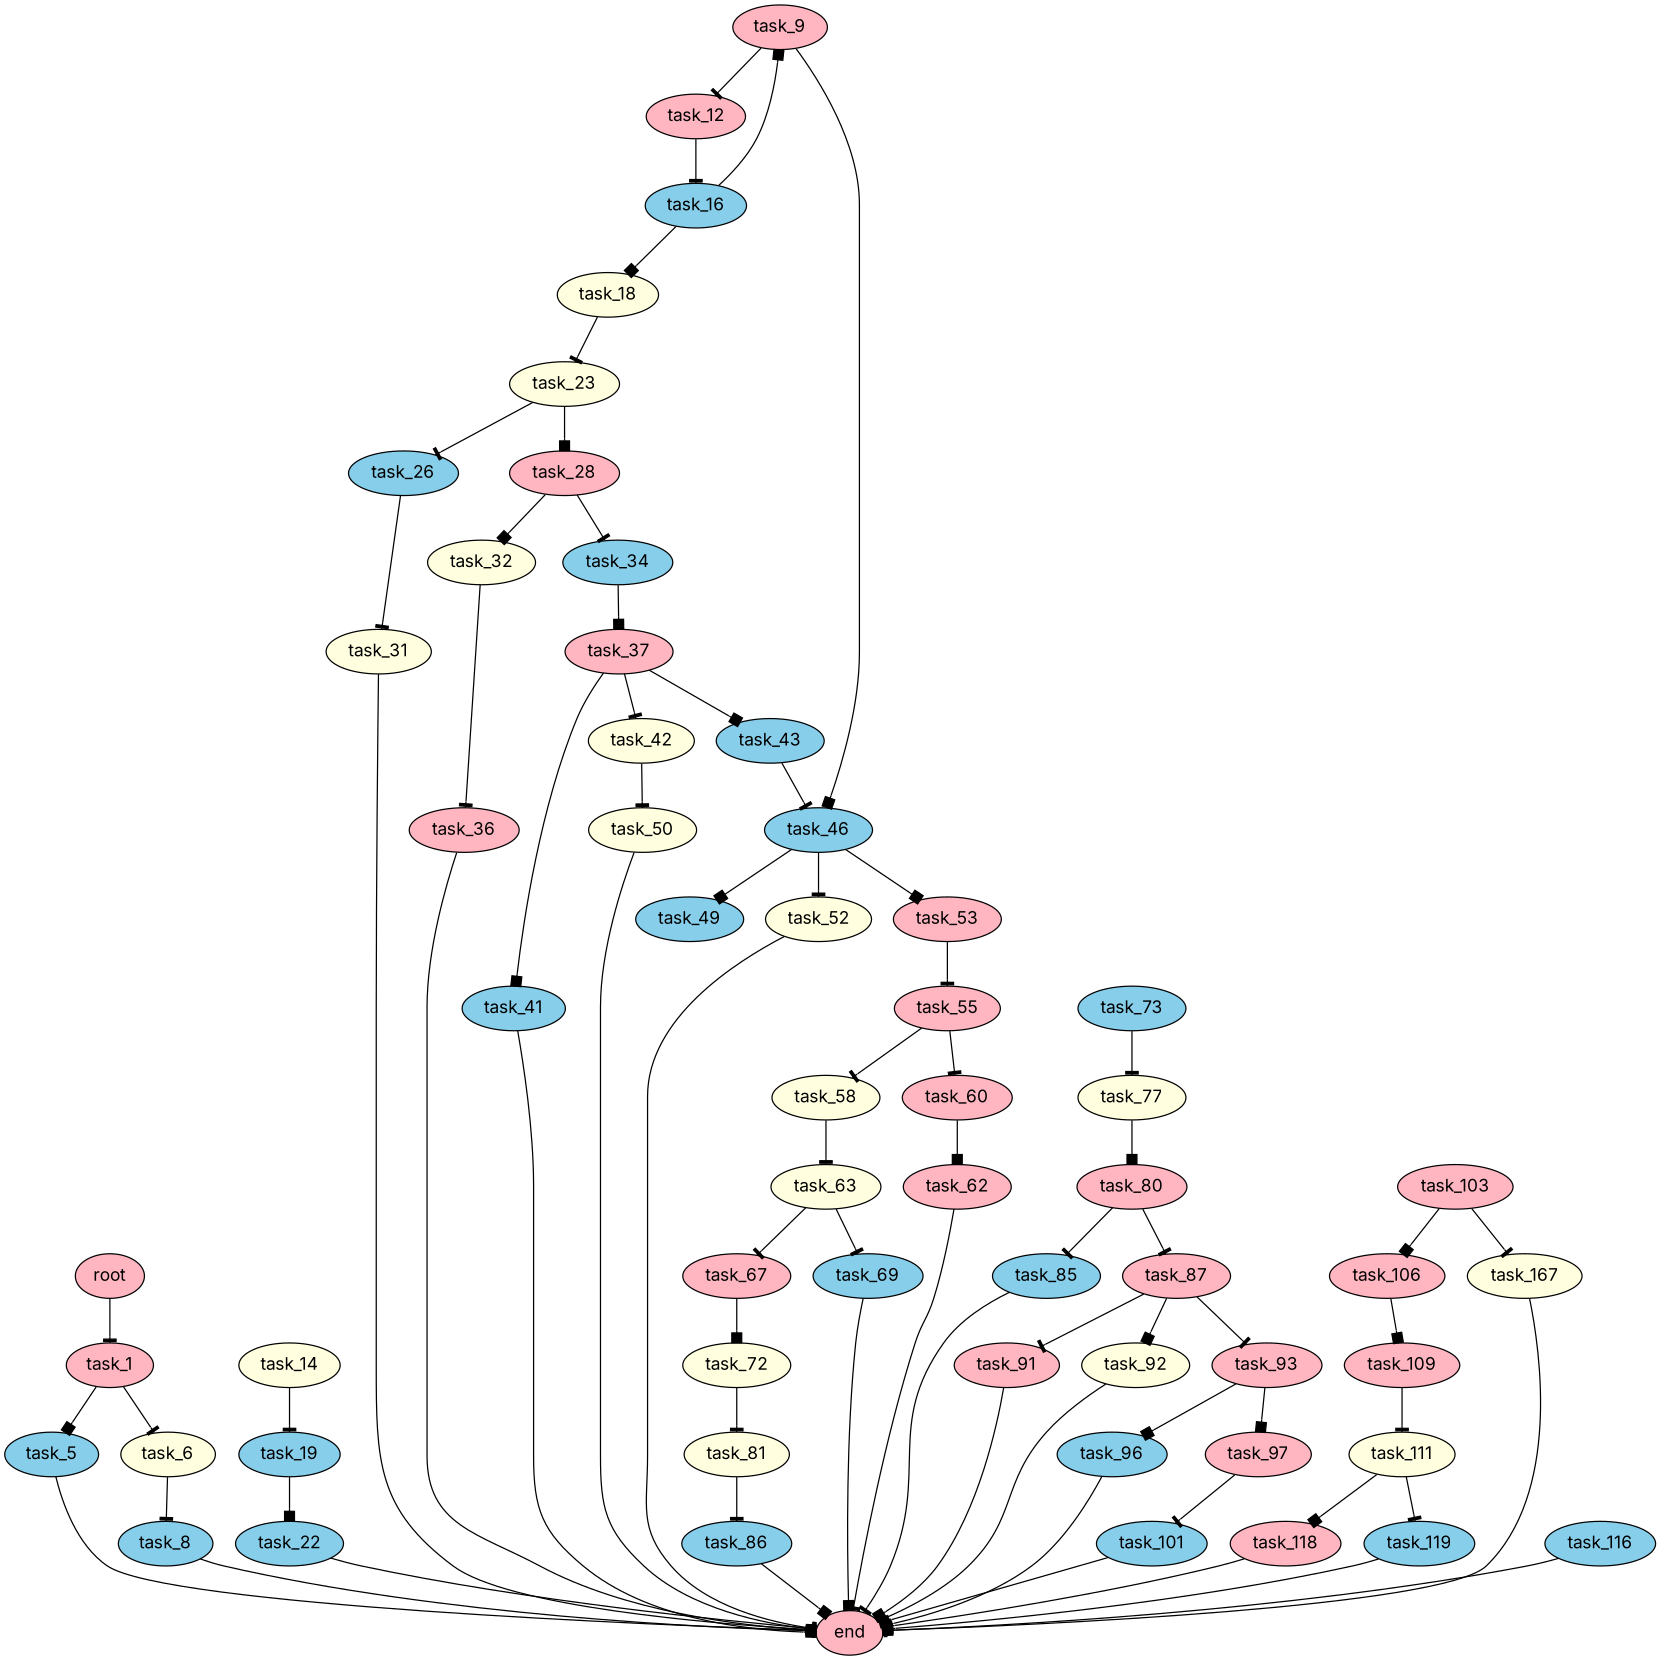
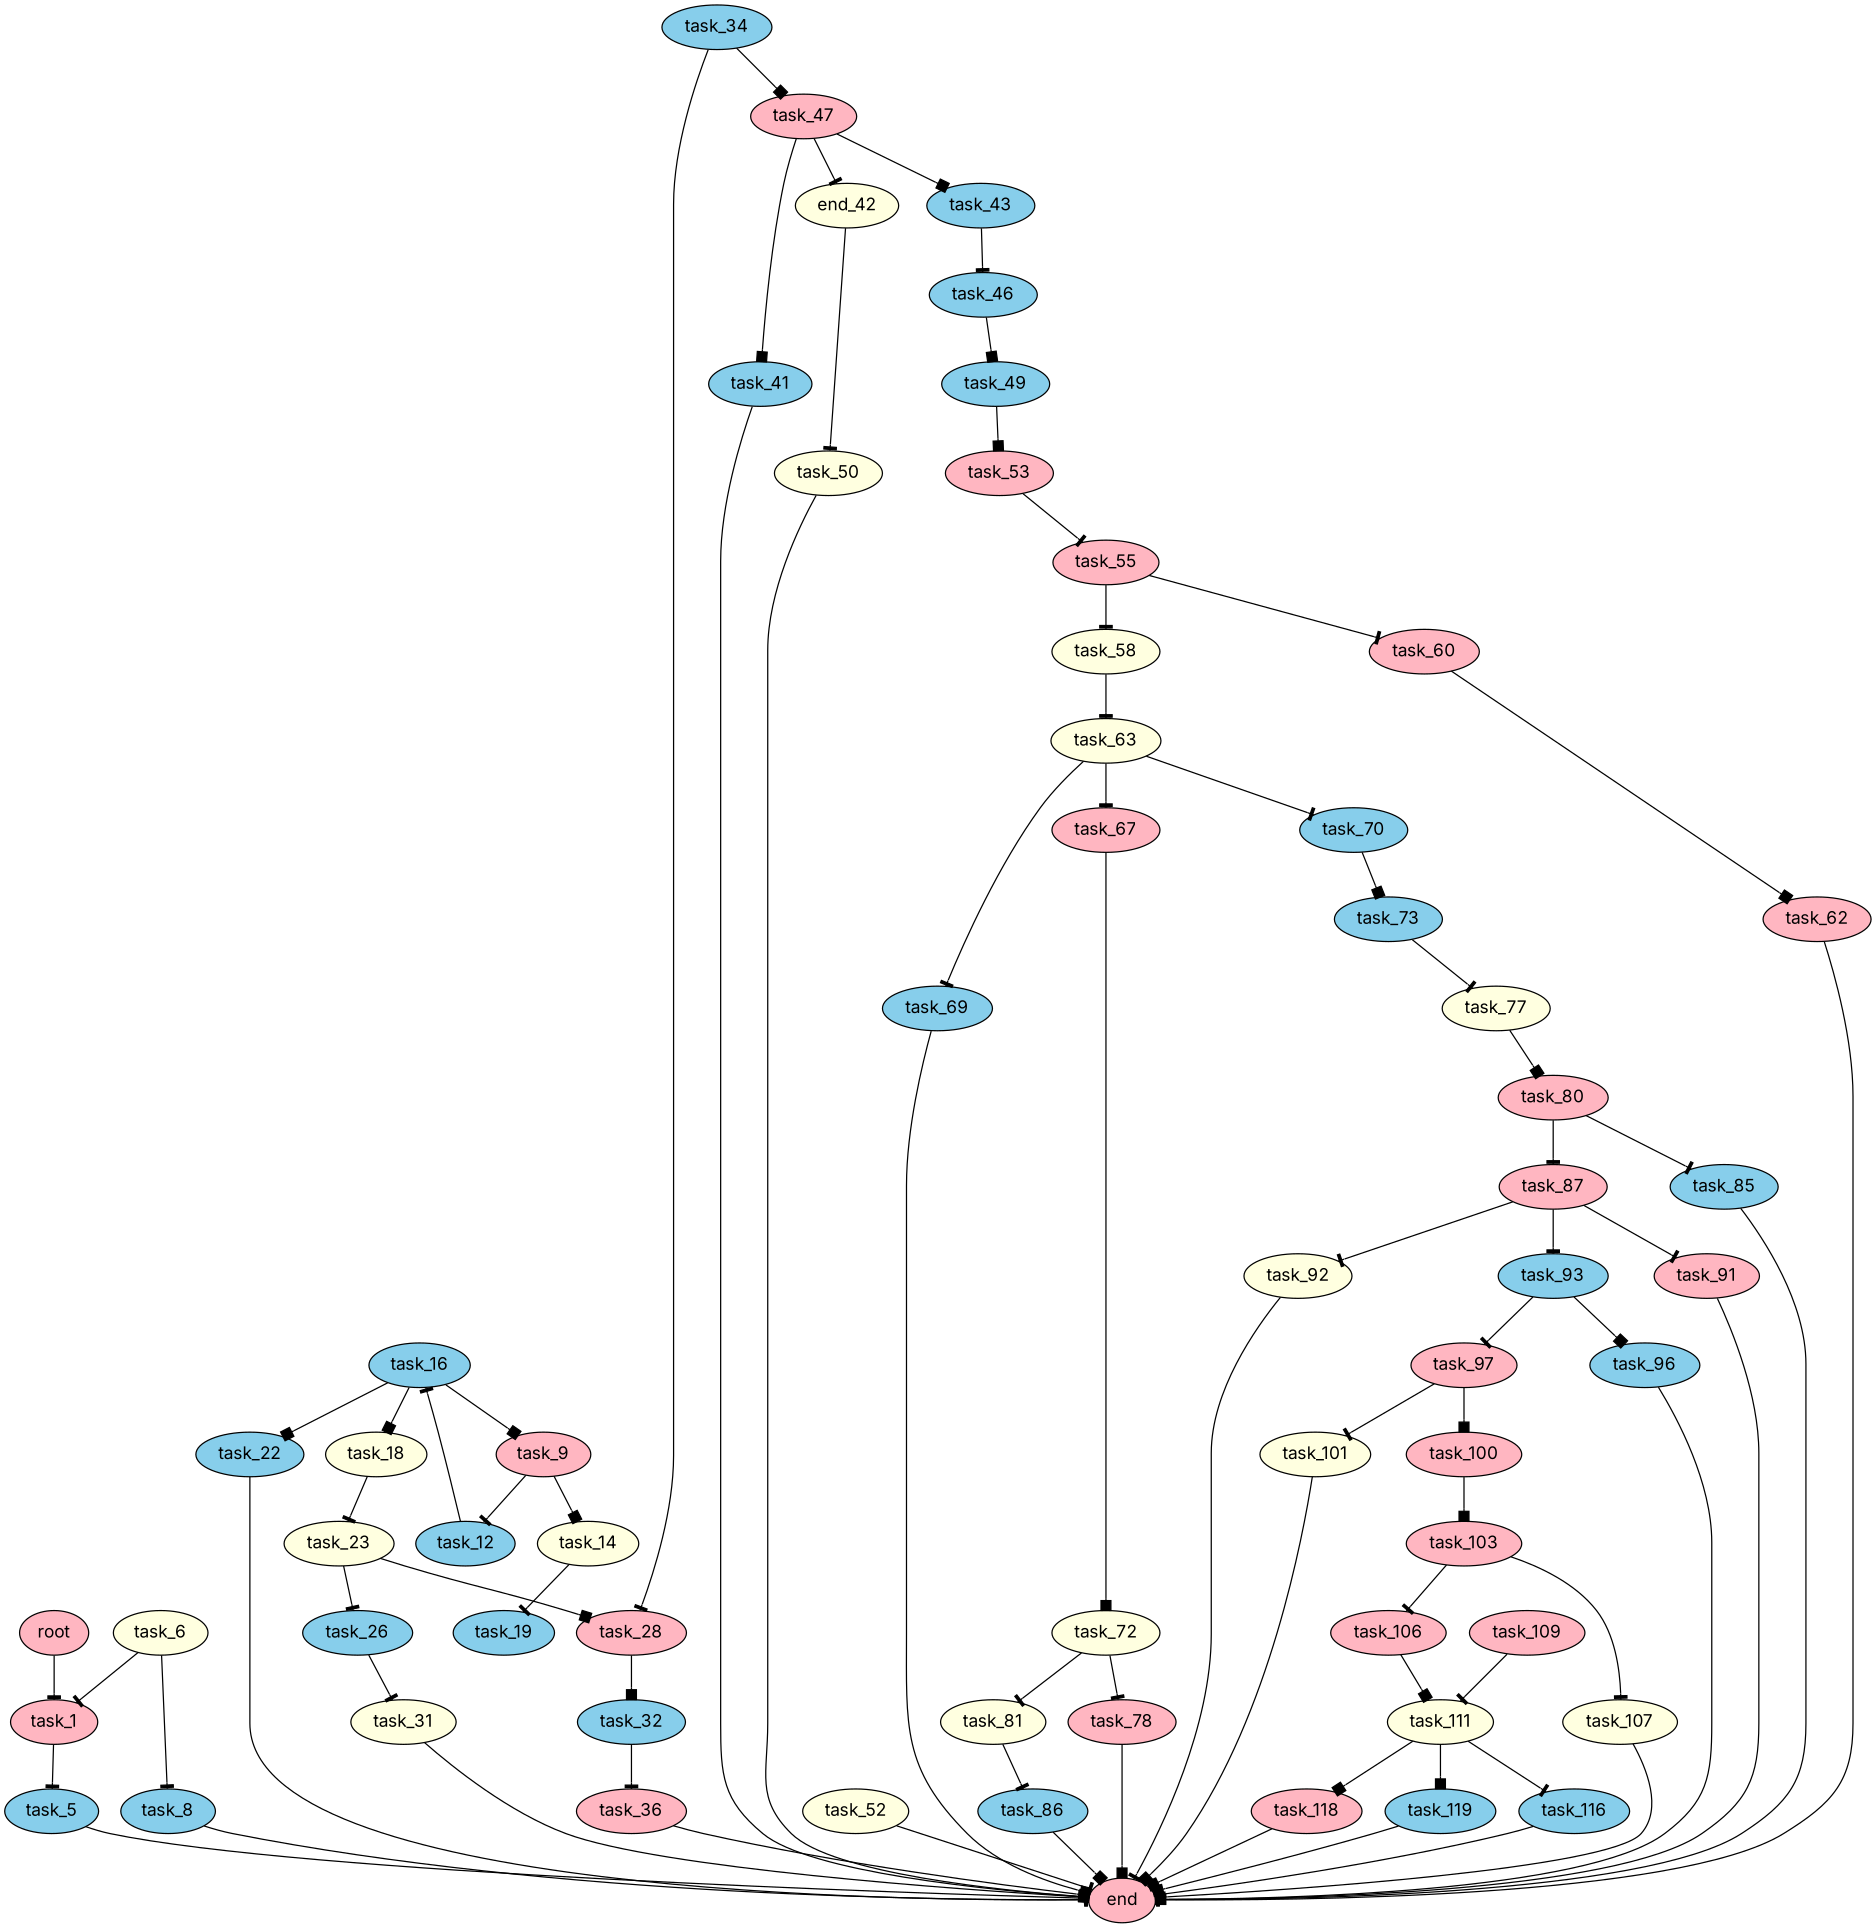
node "task_12": fillcolor lightpink -> skyblue
edge "task_9" -> "task_46": now "task_9" -> "task_14"
edge "task_28" -> "task_34": reversed
node "task_32": fillcolor lightyellow -> skyblue
node "task_37": label "task_37" -> "task_47"
node "task_42": label "task_42" -> "end_42"
node "task_70": added
edge "task_46" -> "task_53": now "task_49" -> "task_53"
edge "task_46" -> "task_52": removed
edge "task_103" -> "task_106": arrowhead box -> tee
node "task_167": label "task_167" -> "task_107"
edge "task_87" -> "task_92": arrowhead box -> tee
edge "task_106" -> "task_109": now "task_106" -> "task_111"
node "task_93": fillcolor lightpink -> skyblue
edge "task_1" -> "task_5": arrowhead box -> tee
edge "task_93" -> "task_97": arrowhead box -> tee
edge "task_1" -> "task_6": reversed
node "task_100": added
edge "task_19" -> "task_22": now "task_16" -> "task_22"
edge "task_111" -> "task_119": arrowhead tee -> box
node "task_101": fillcolor skyblue -> lightyellow
node "task_78": added
edge "task_111" -> "task_116": added
